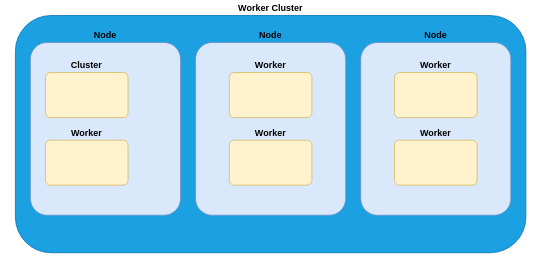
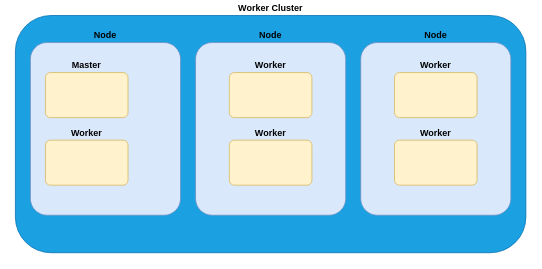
node "Cluster": label "Cluster" -> "Master"
